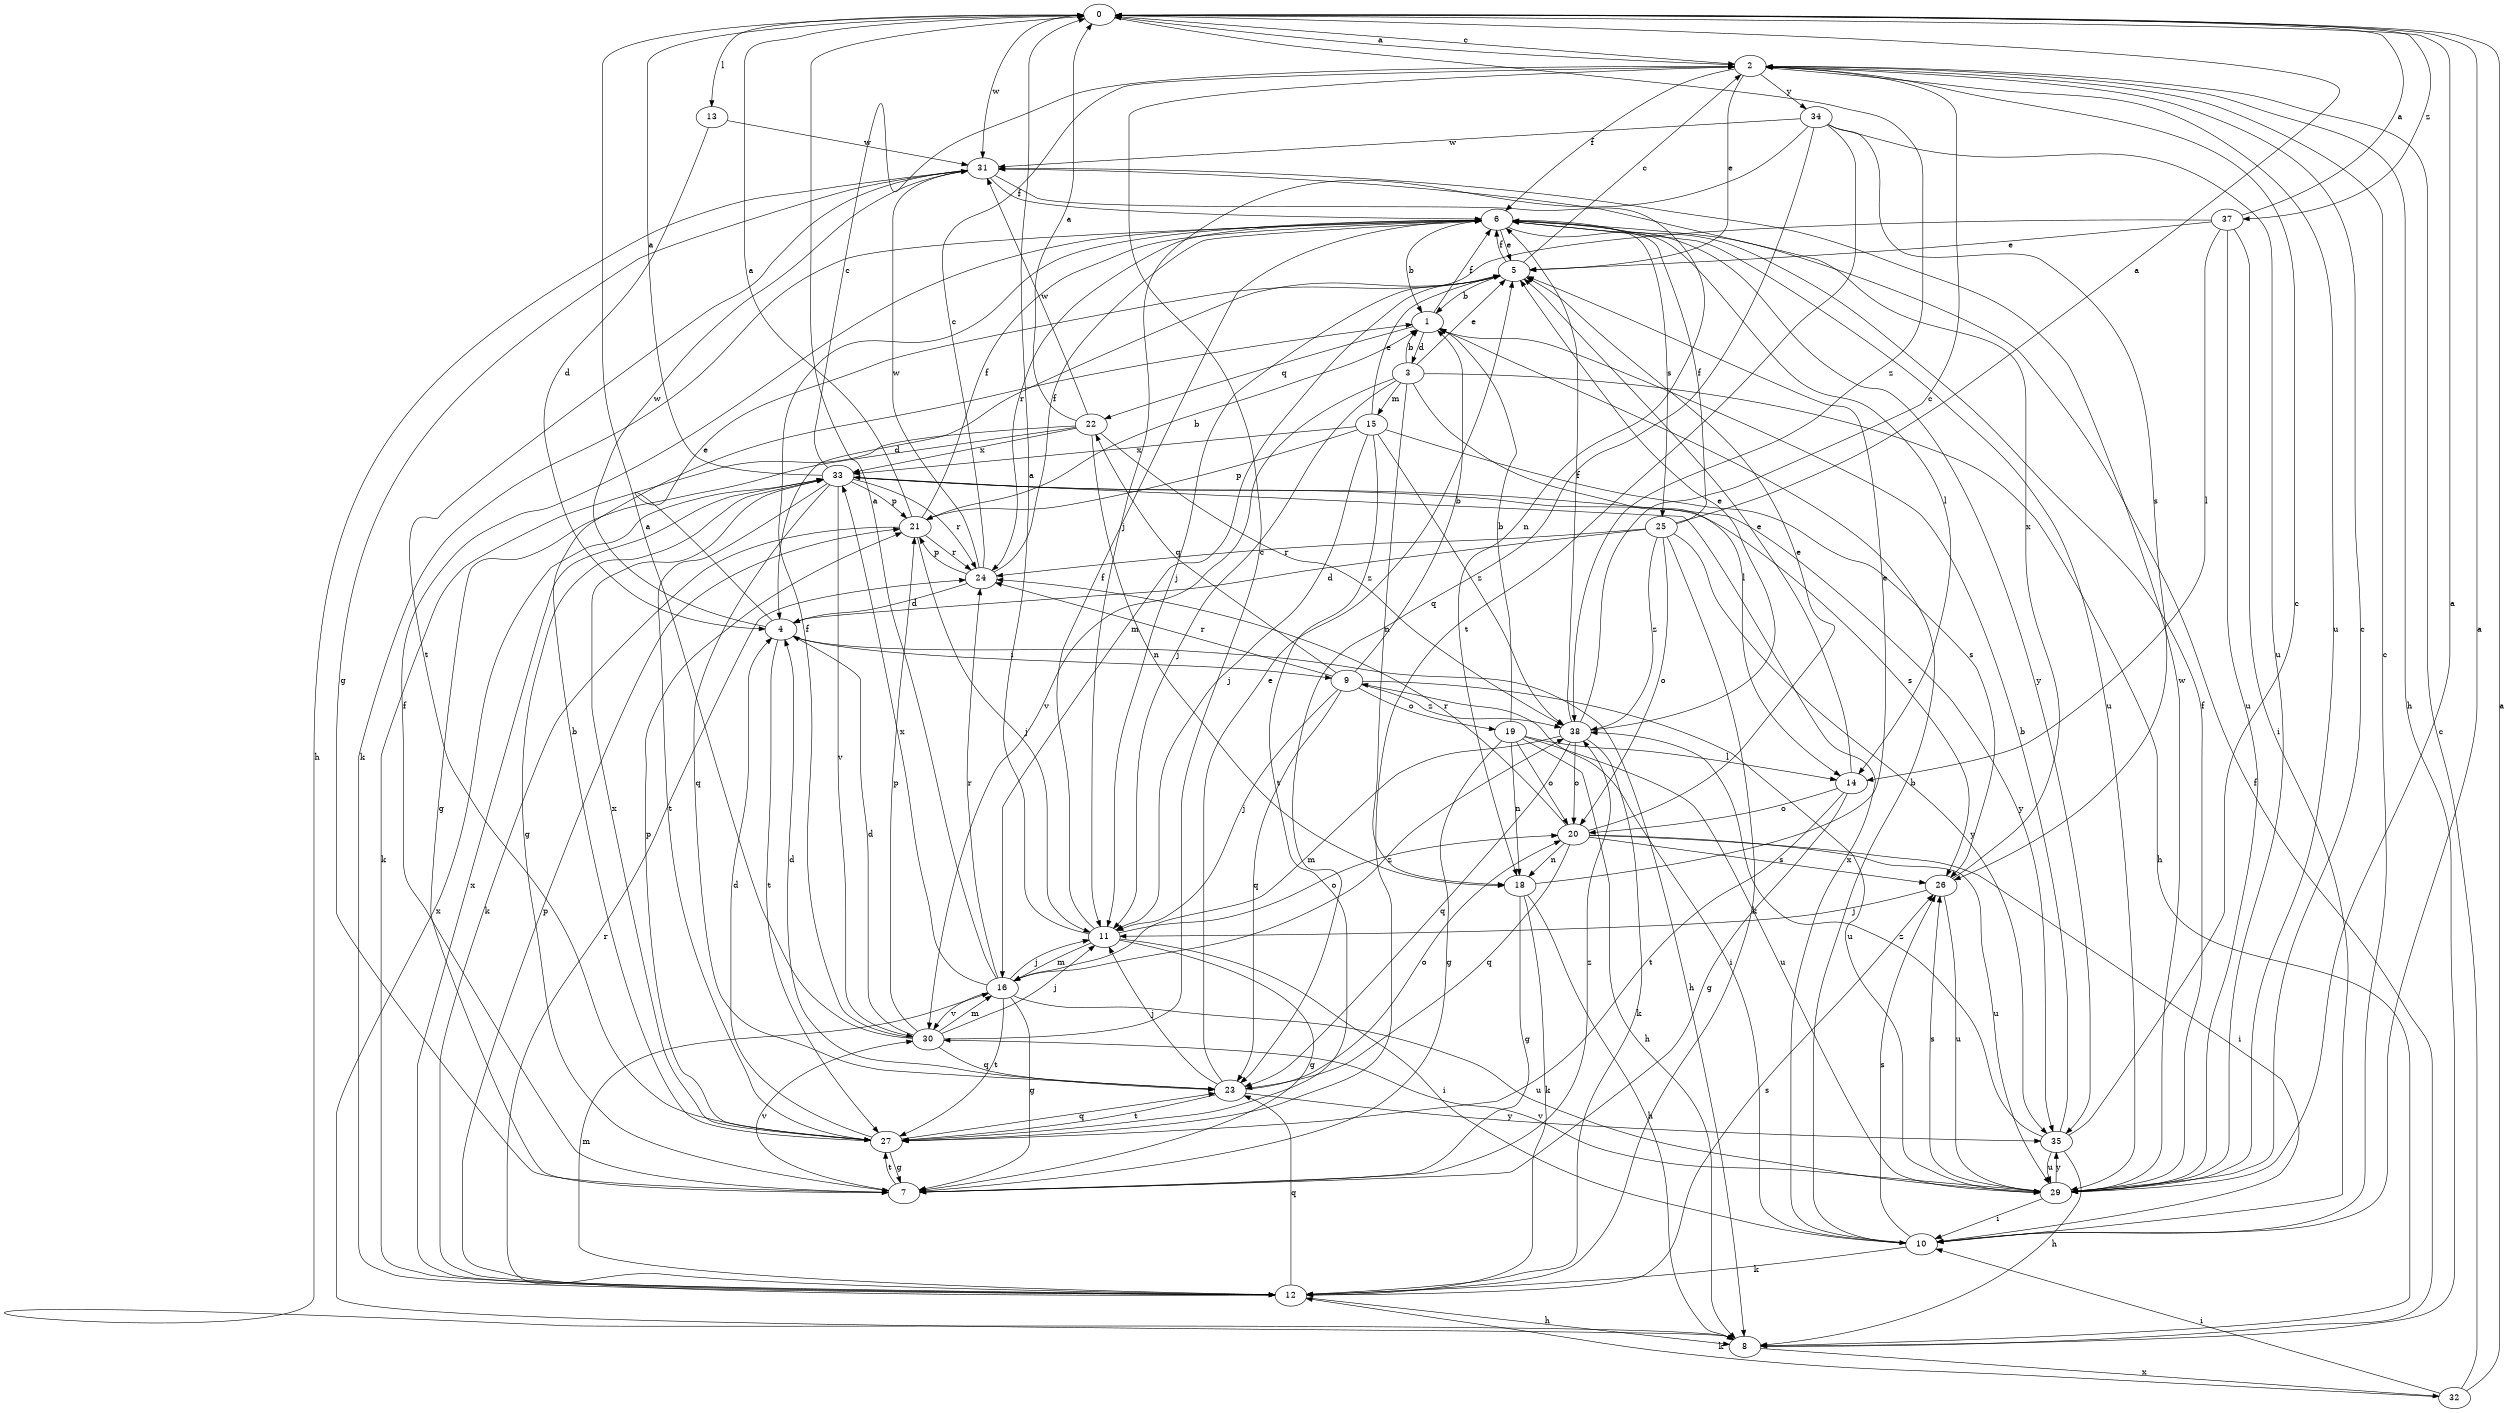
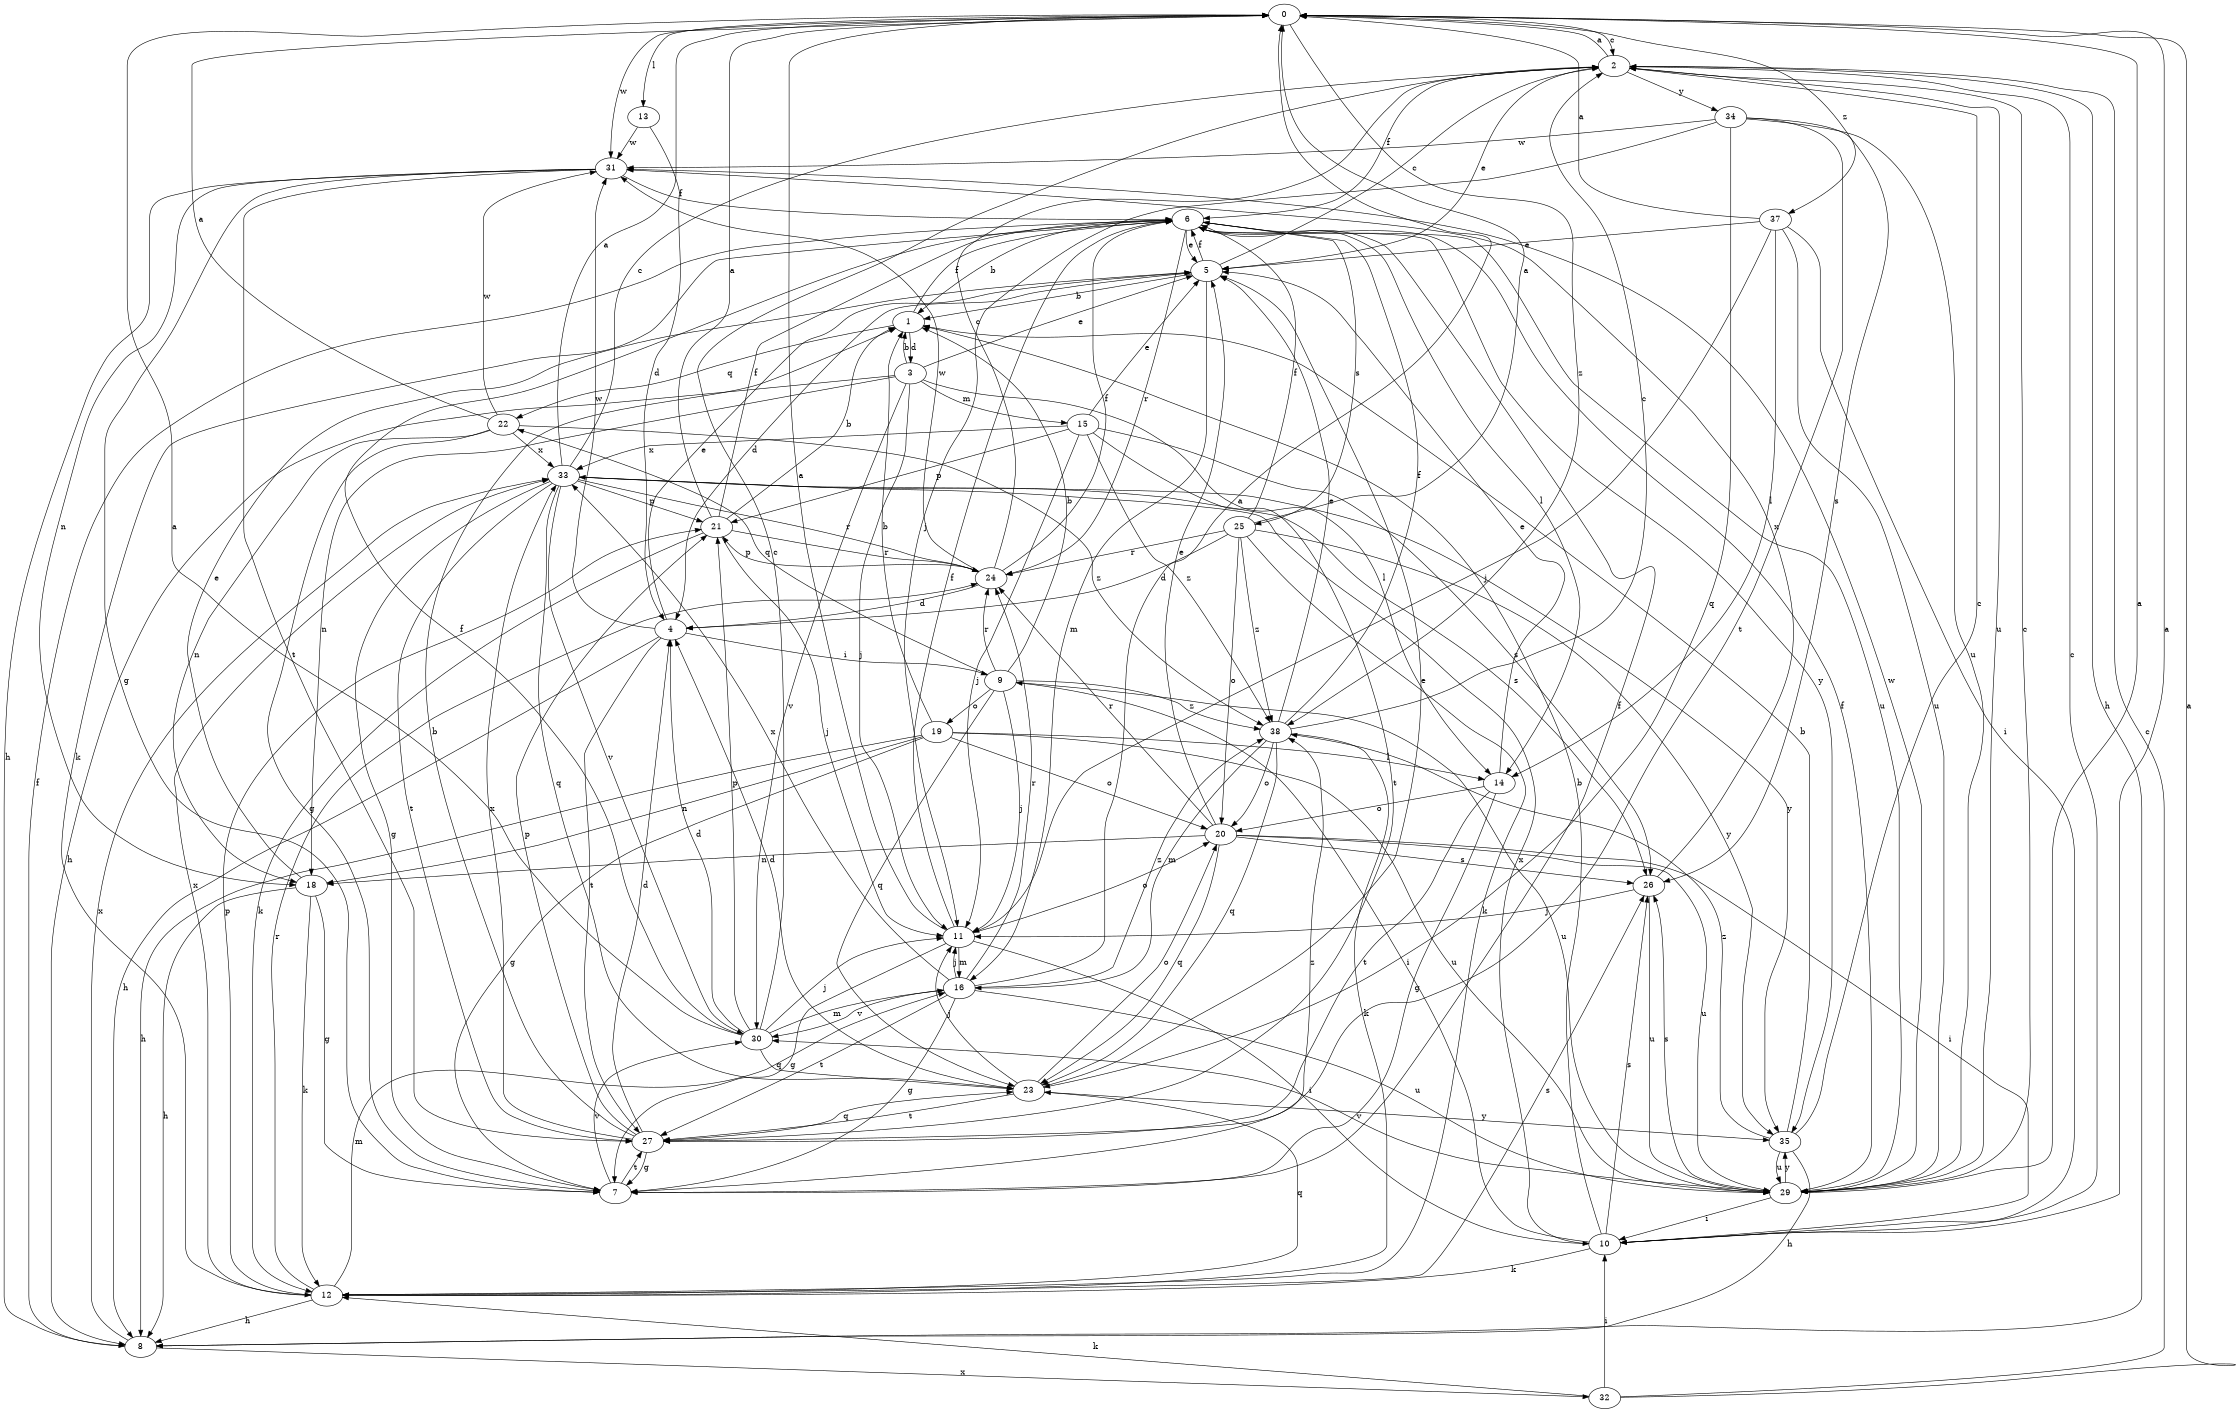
edge "22" -> "12": removed, label "k"
